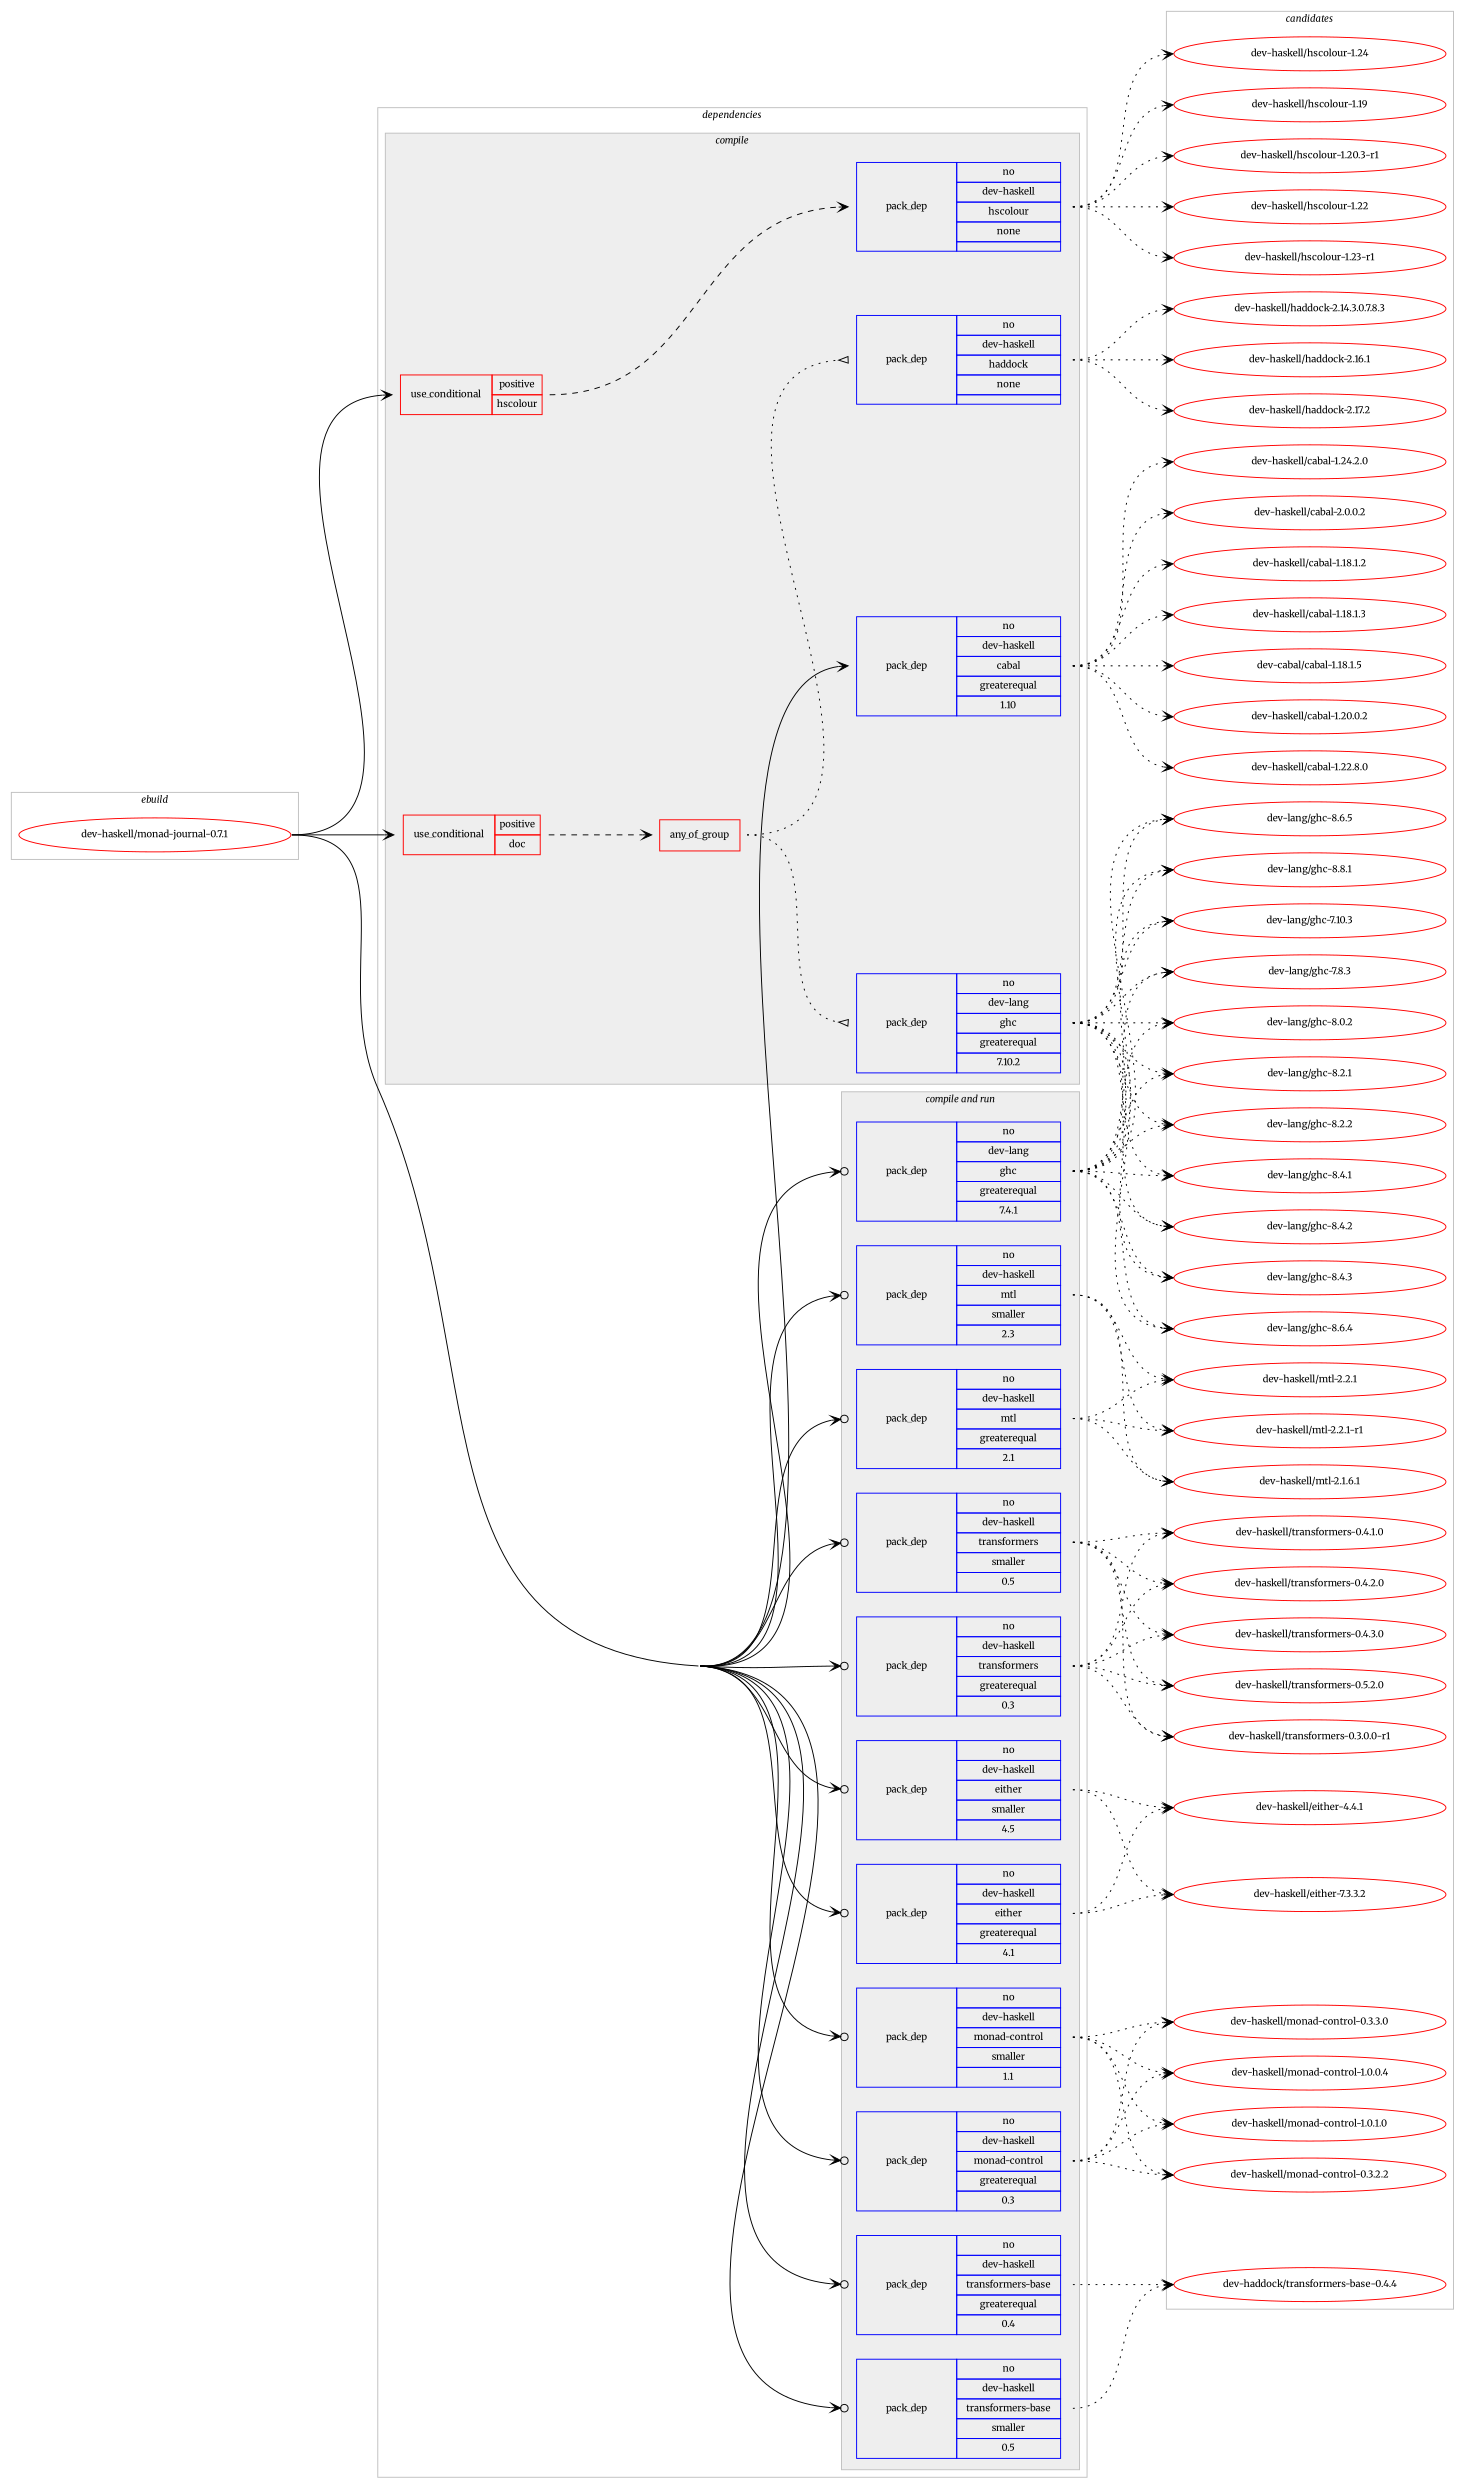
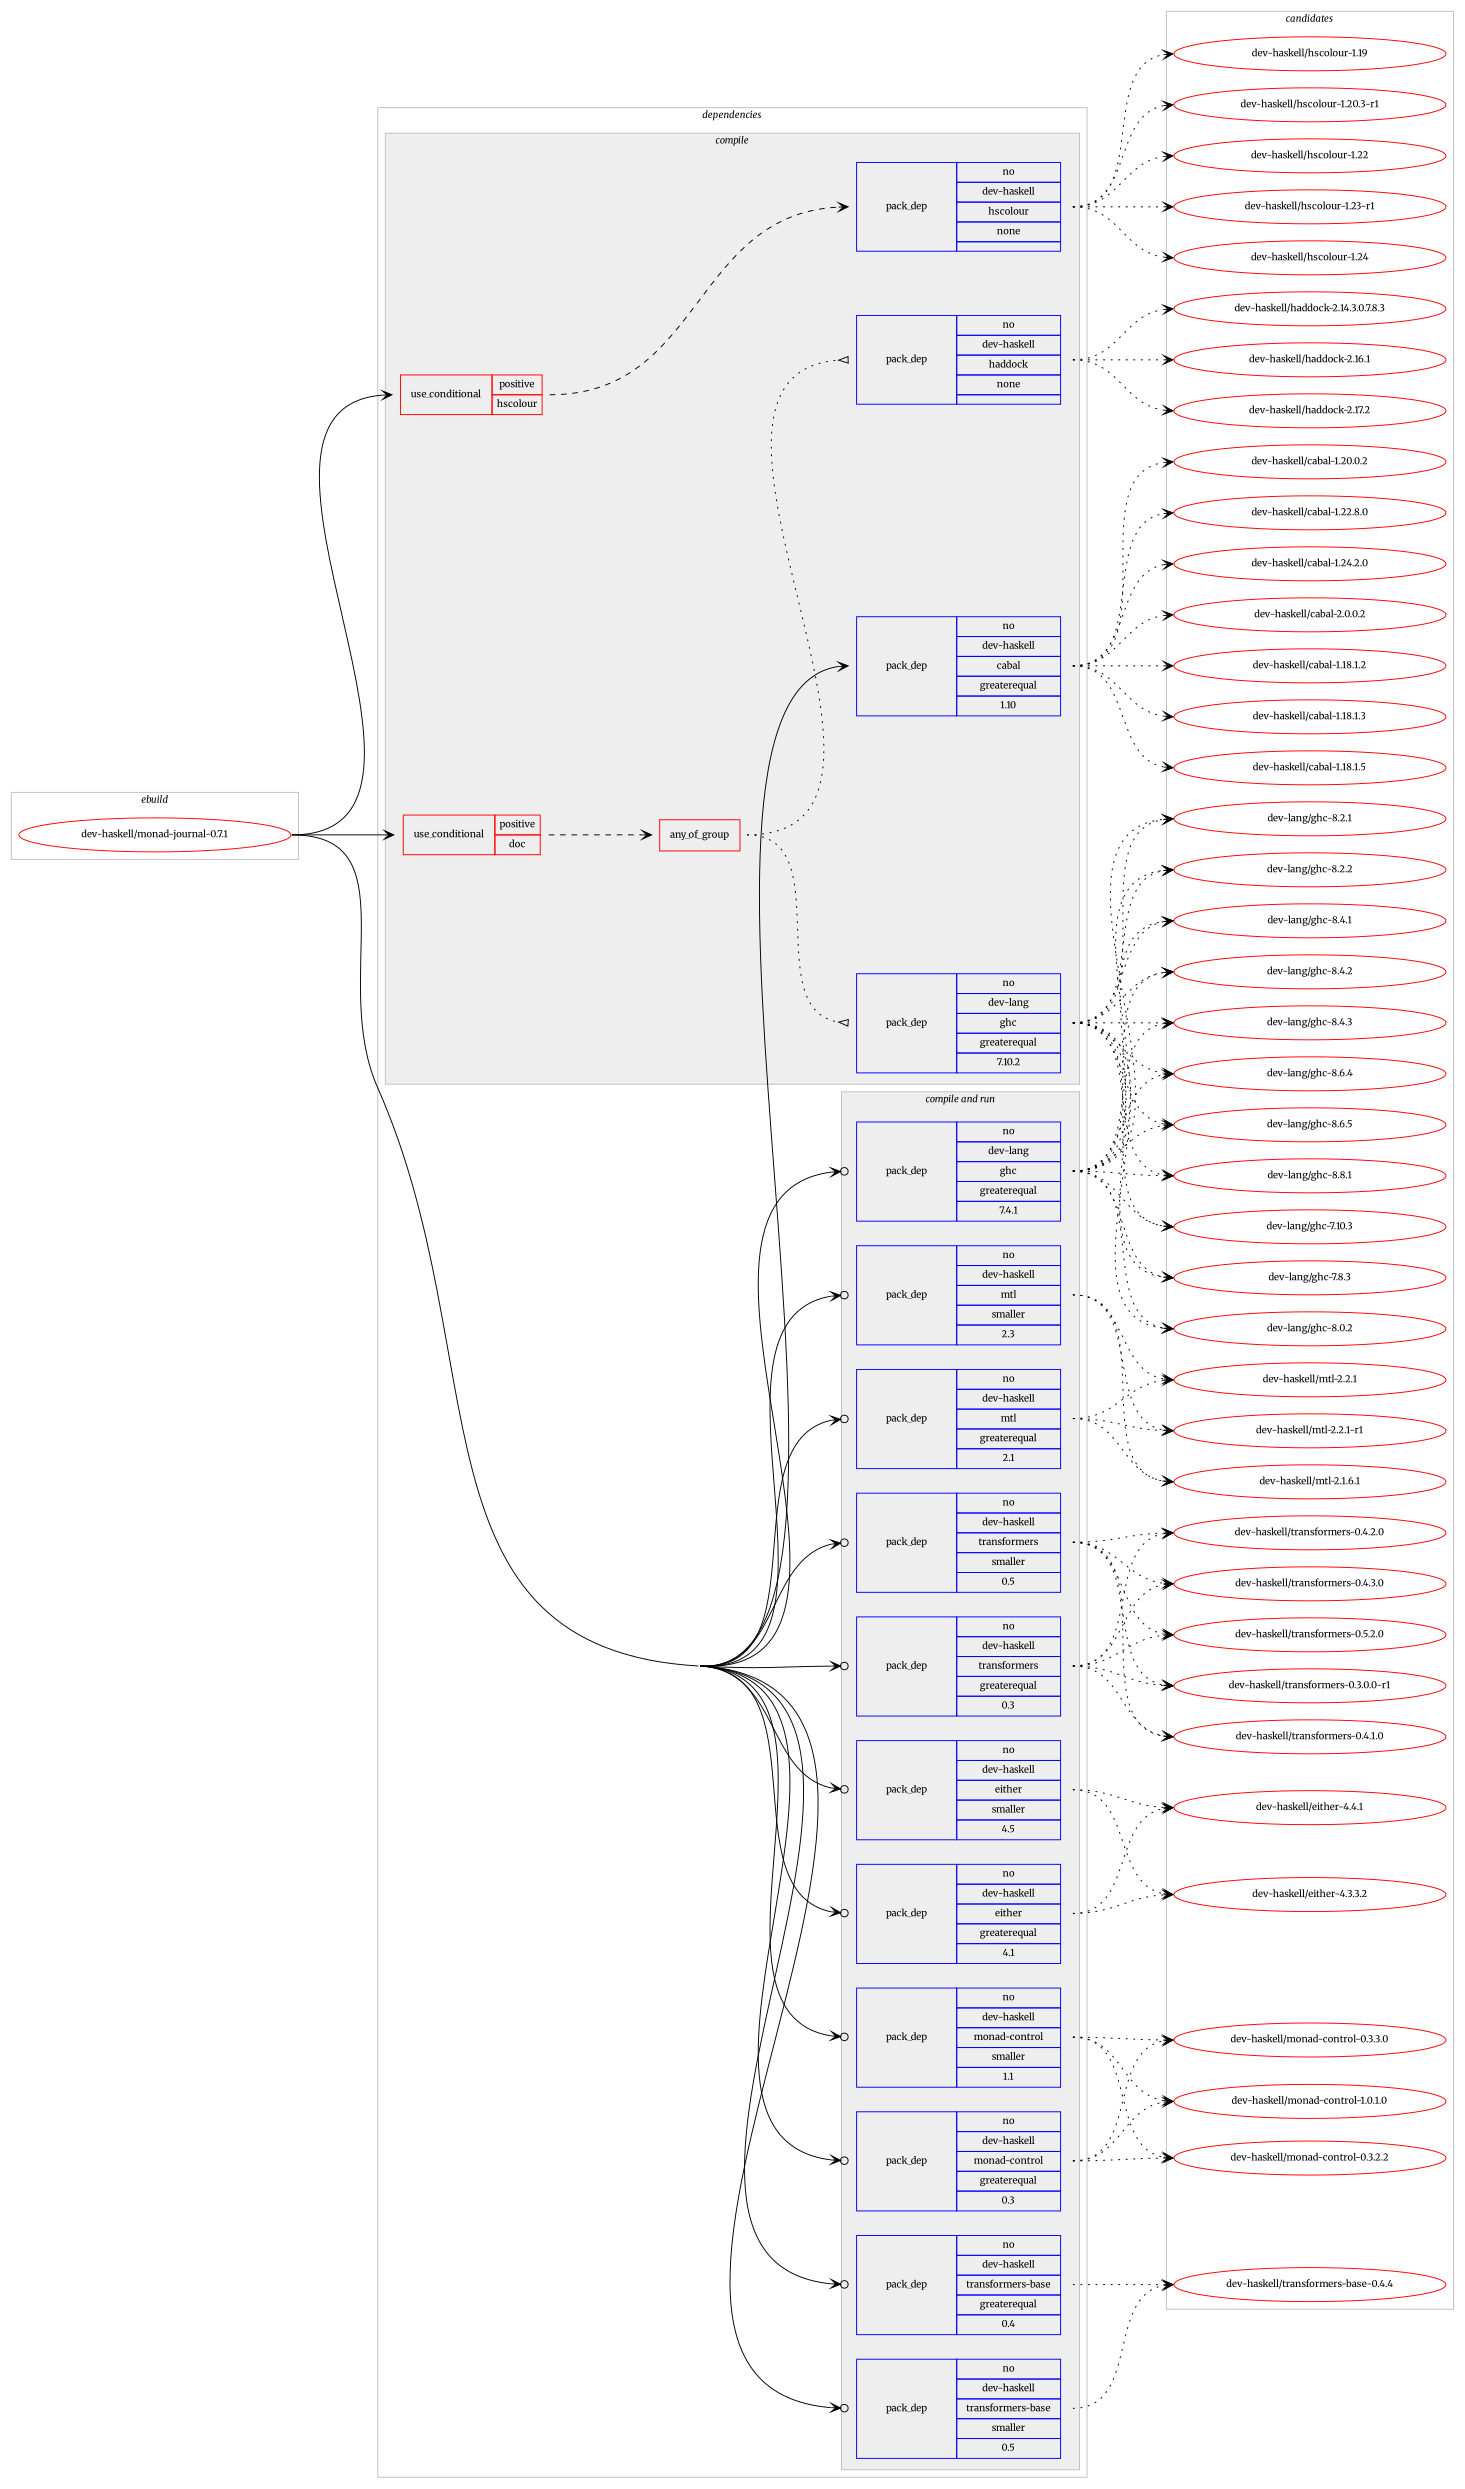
node "dev-cabal/cabal-1.18.1.5": label "dev-cabal/cabal-1.18.1.5" -> "dev-haskell/cabal-1.18.1.5"
node "dev-haskell/either-7.3.3.2": label "dev-haskell/either-7.3.3.2" -> "dev-haskell/either-4.3.3.2"
node "dev-haskell/monad-control-1.0.0.4": removed
node "dev-haddock/transformers-base-0.4.4": label "dev-haddock/transformers-base-0.4.4" -> "dev-haskell/transformers-base-0.4.4"
